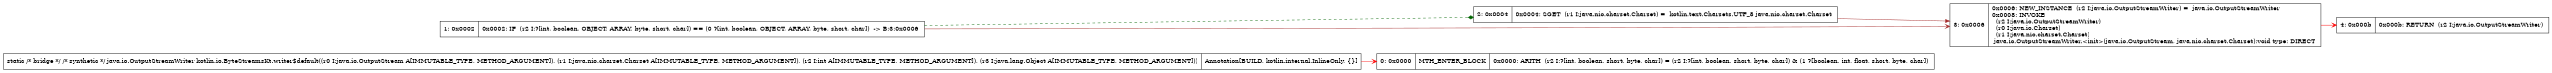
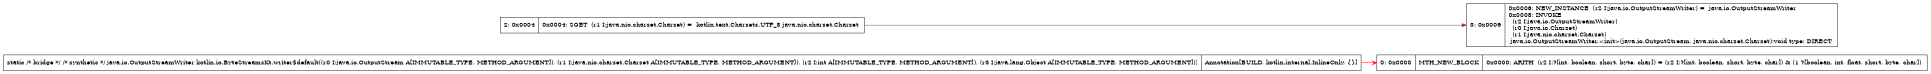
node "4: 0x000b": removed
node "1: 0x0002": removed
node "0: 0x0000": text "MTH_ENTER_BLOCK" -> "MTH_NEW_BLOCK"
